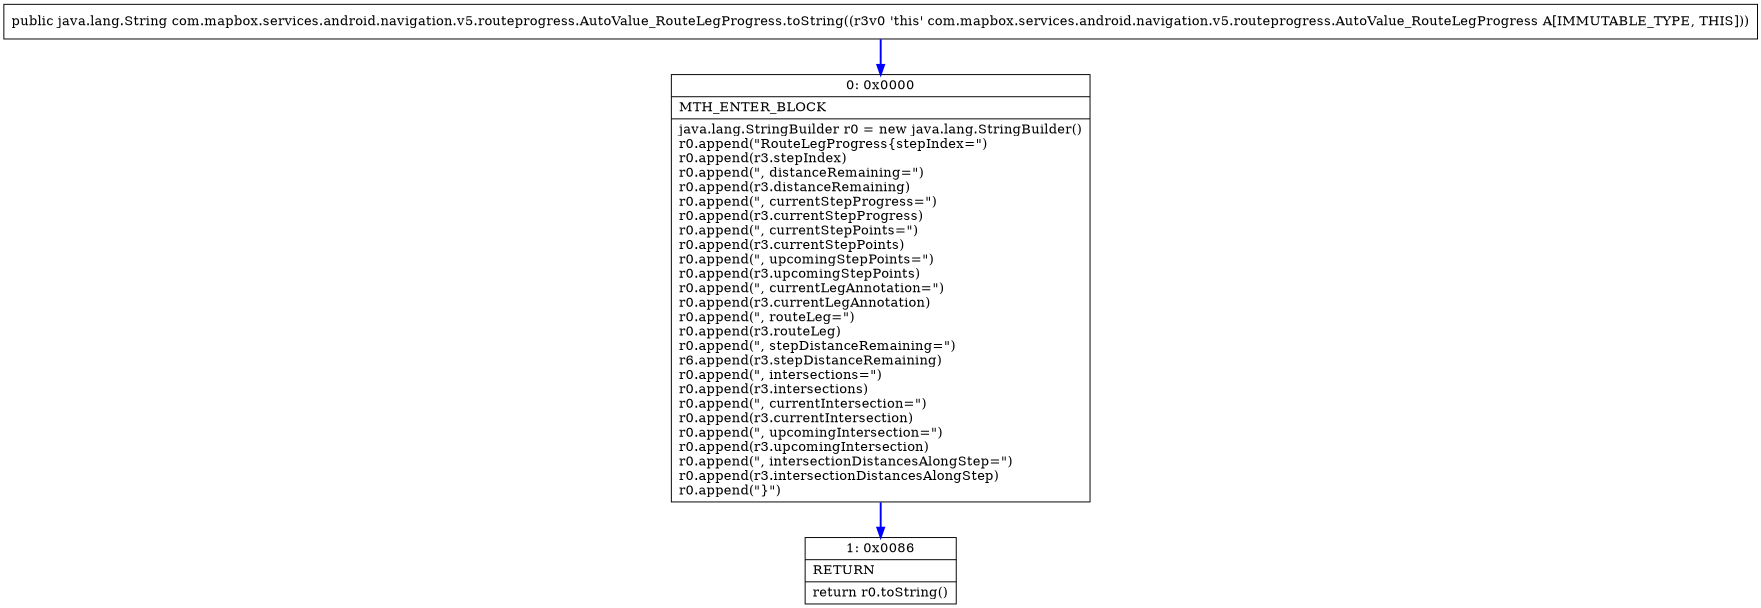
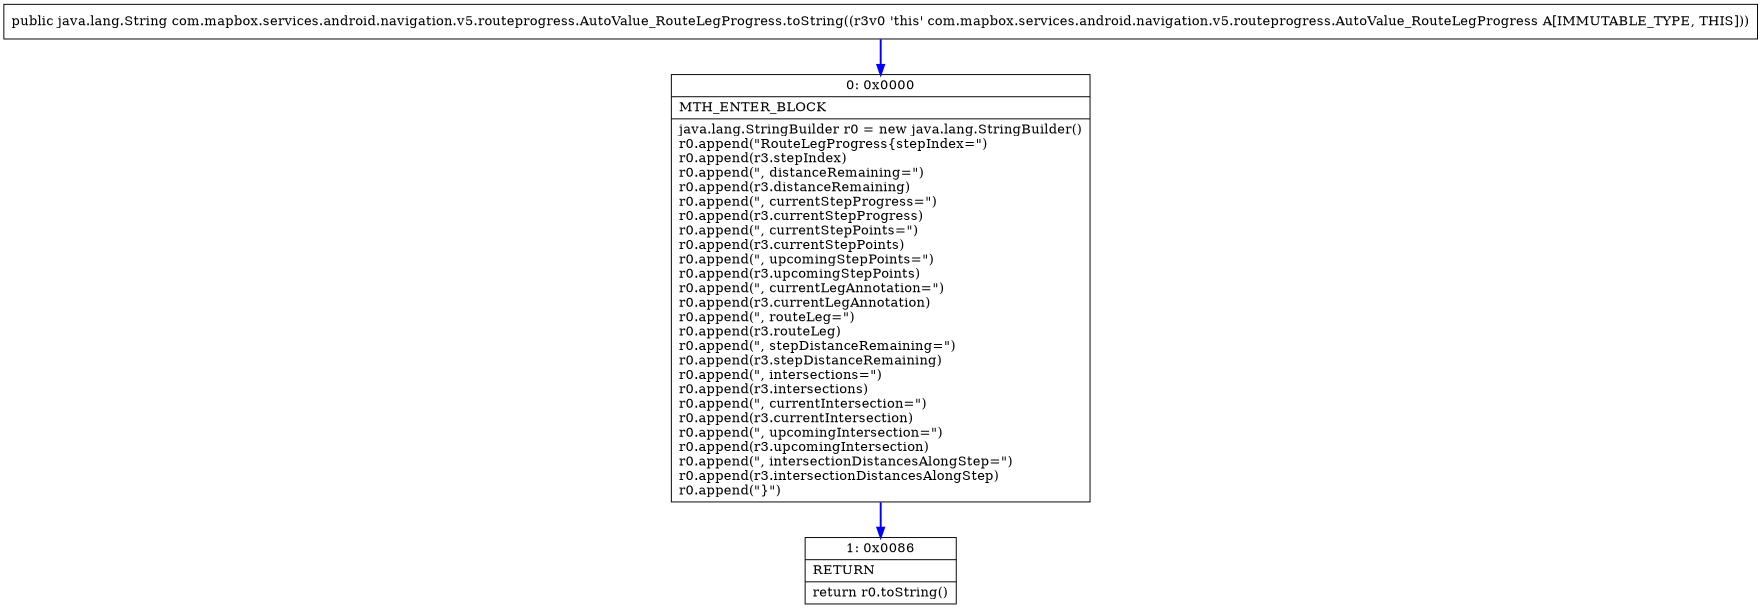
node "0: 0x0000": text "r6.append(r3.stepDistanceRemaining)" -> "r0.append(r3.stepDistanceRemaining)"
